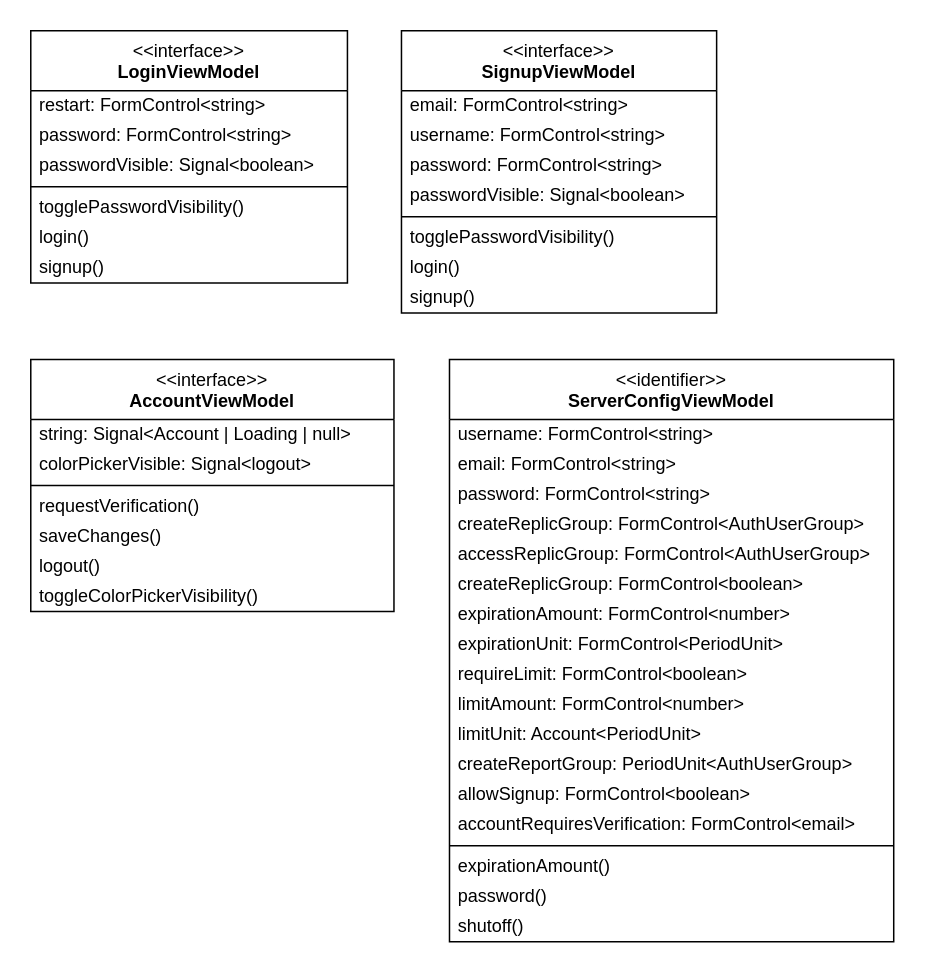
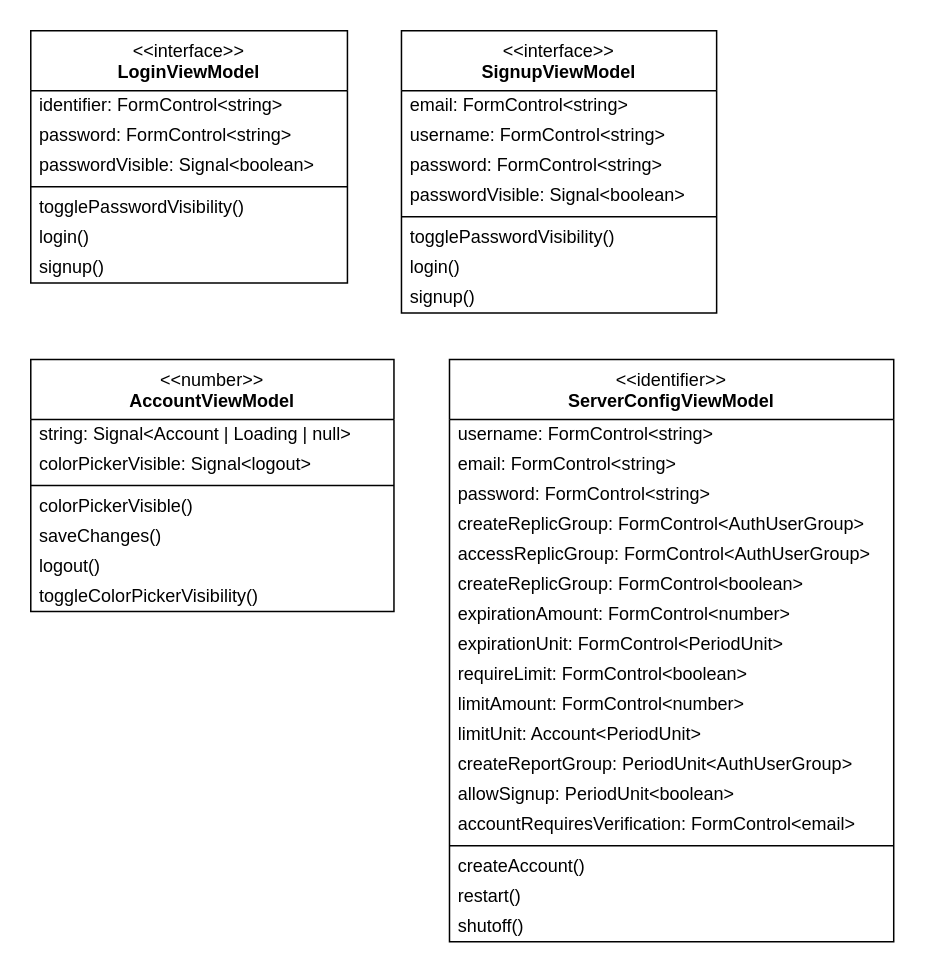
node "restart: FormControl<string>": label "restart: FormControl<string>" -> "identifier: FormControl<string>"
node "<<interface>> AccountViewModel": label "<<interface>> AccountViewModel" -> "<<number>> AccountViewModel"
node "requestVerification()": label "requestVerification()" -> "colorPickerVisible()"
node "allowSignup: FormControl<boolean>": label "allowSignup: FormControl<boolean>" -> "allowSignup: PeriodUnit<boolean>"
node "expirationAmount()": label "expirationAmount()" -> "createAccount()"
node "password()": label "password()" -> "restart()"
